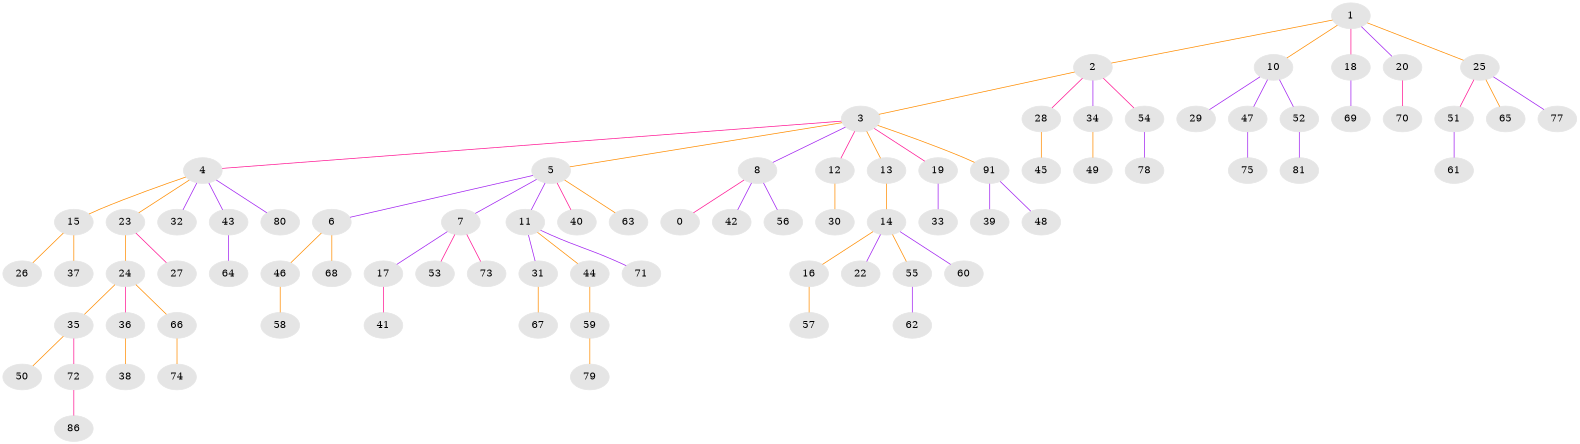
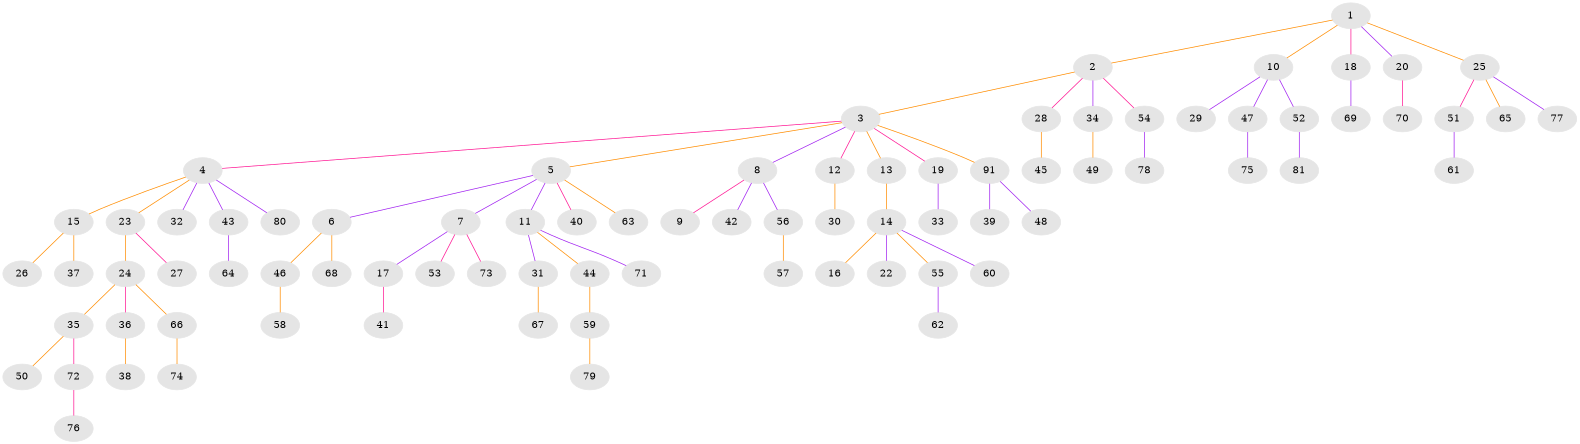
node "0": label "0" -> "9"
edge "16" -- "57": now "56" -- "57"
node "86": label "86" -> "76"
